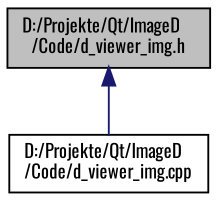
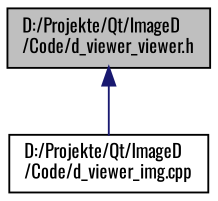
node "D:/Projekte/Qt/ImageD /Code/d_viewer_img.h": label "D:/Projekte/Qt/ImageD /Code/d_viewer_img.h" -> "D:/Projekte/Qt/ImageD /Code/d_viewer_viewer.h"
